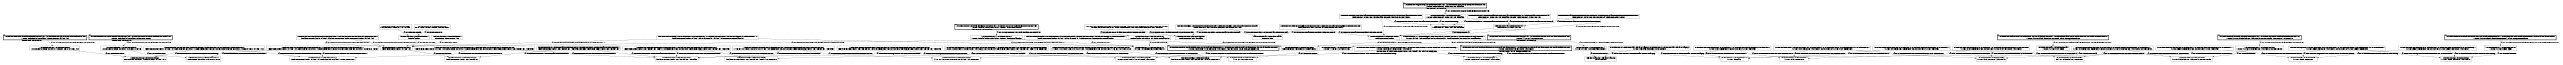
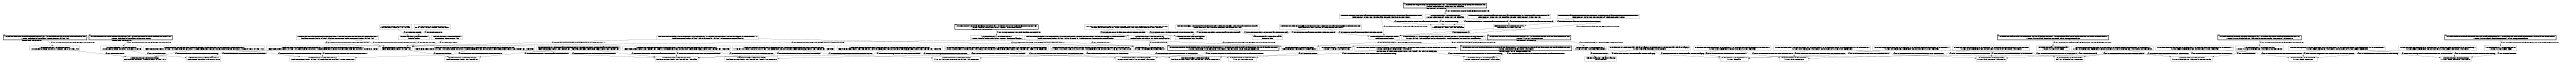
node "HOSO_0000079::HOSO_0000079:: healthcare physician service": label "HOSO_0000079::HOSO_0000079:: healthcare physician service" -> "HEPRO_0000079::HOSO_0000079:: healthcare physician service"
